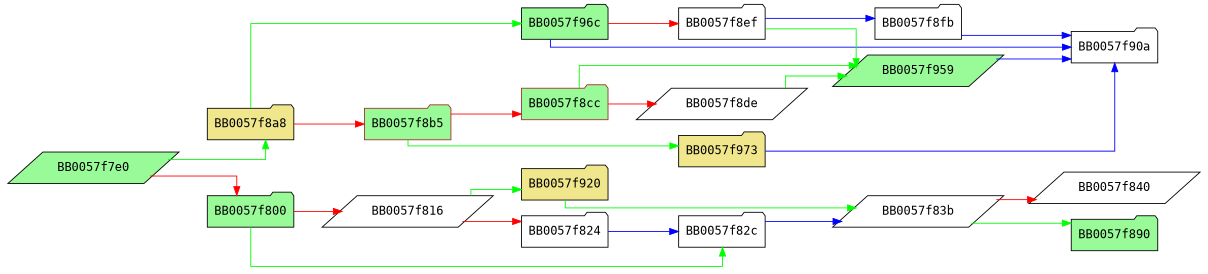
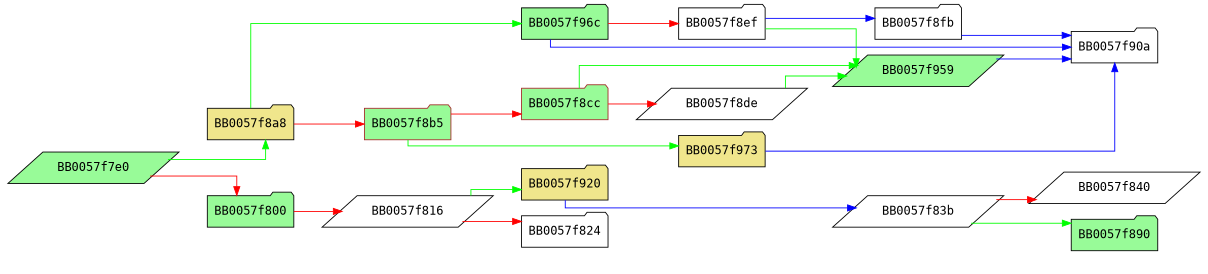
edge "BB0057f920" -> "BB0057f83b": color green -> blue
node "BB0057f82c": removed
